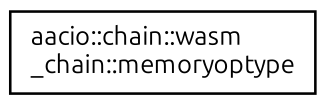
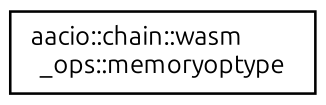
node "aacio::chain::wasm _chain::memoryoptype": label "aacio::chain::wasm _chain::memoryoptype" -> "aacio::chain::wasm _ops::memoryoptype"
